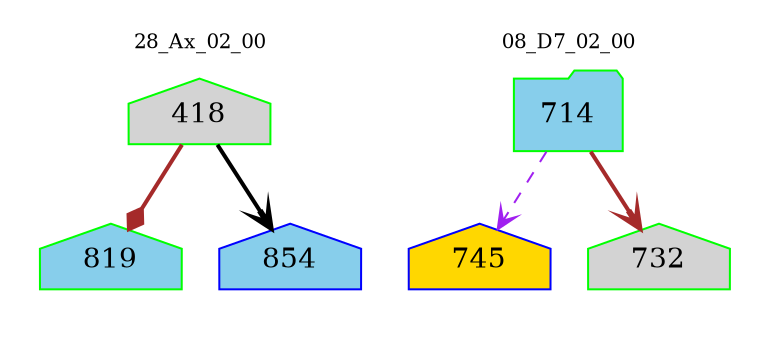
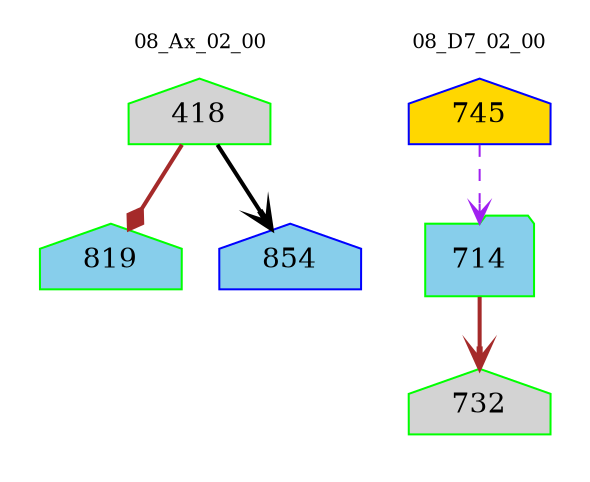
cluster "28_Ax_02_00": label "28_Ax_02_00" -> "08_Ax_02_00"
edge "714" -> "745": reversed
